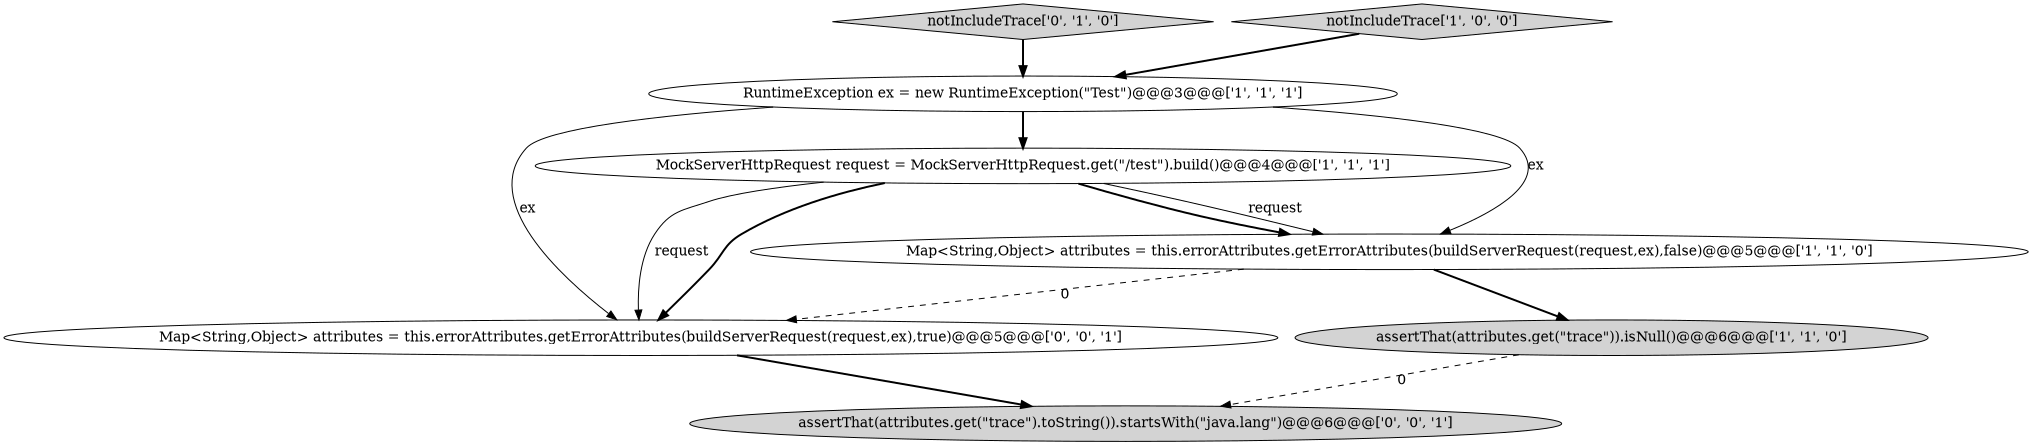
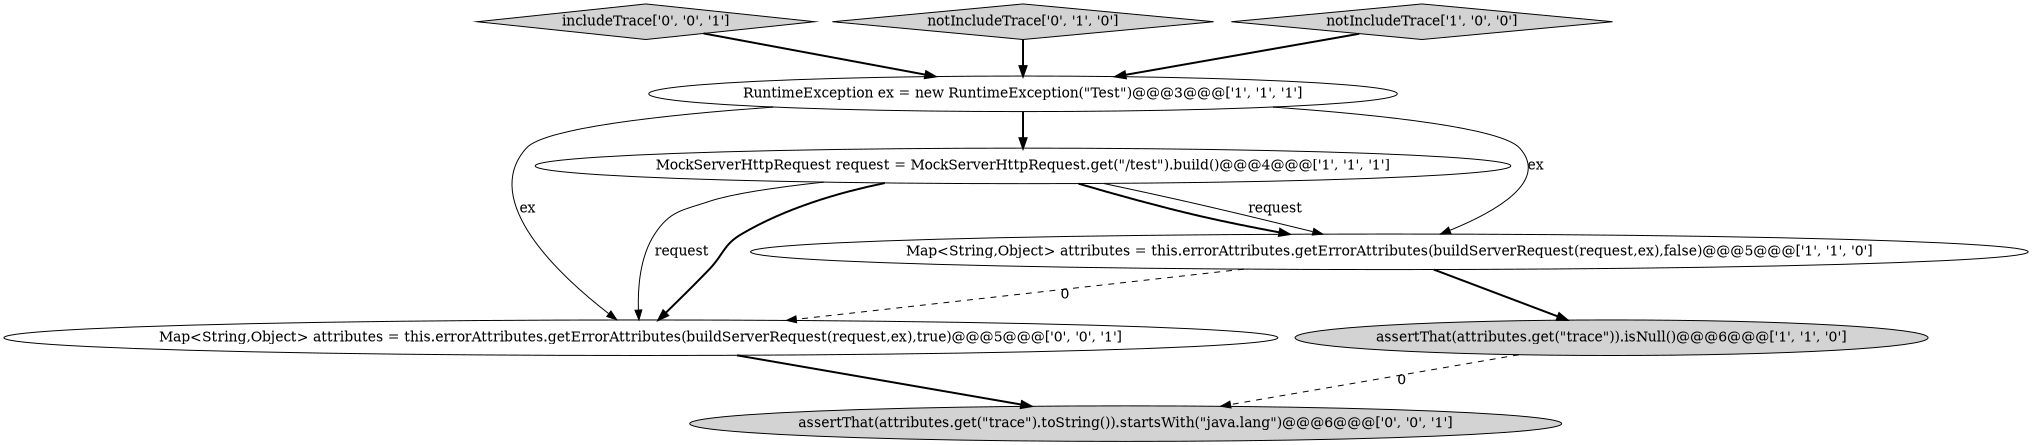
node "includeTrace['0', '0', '1']": added
